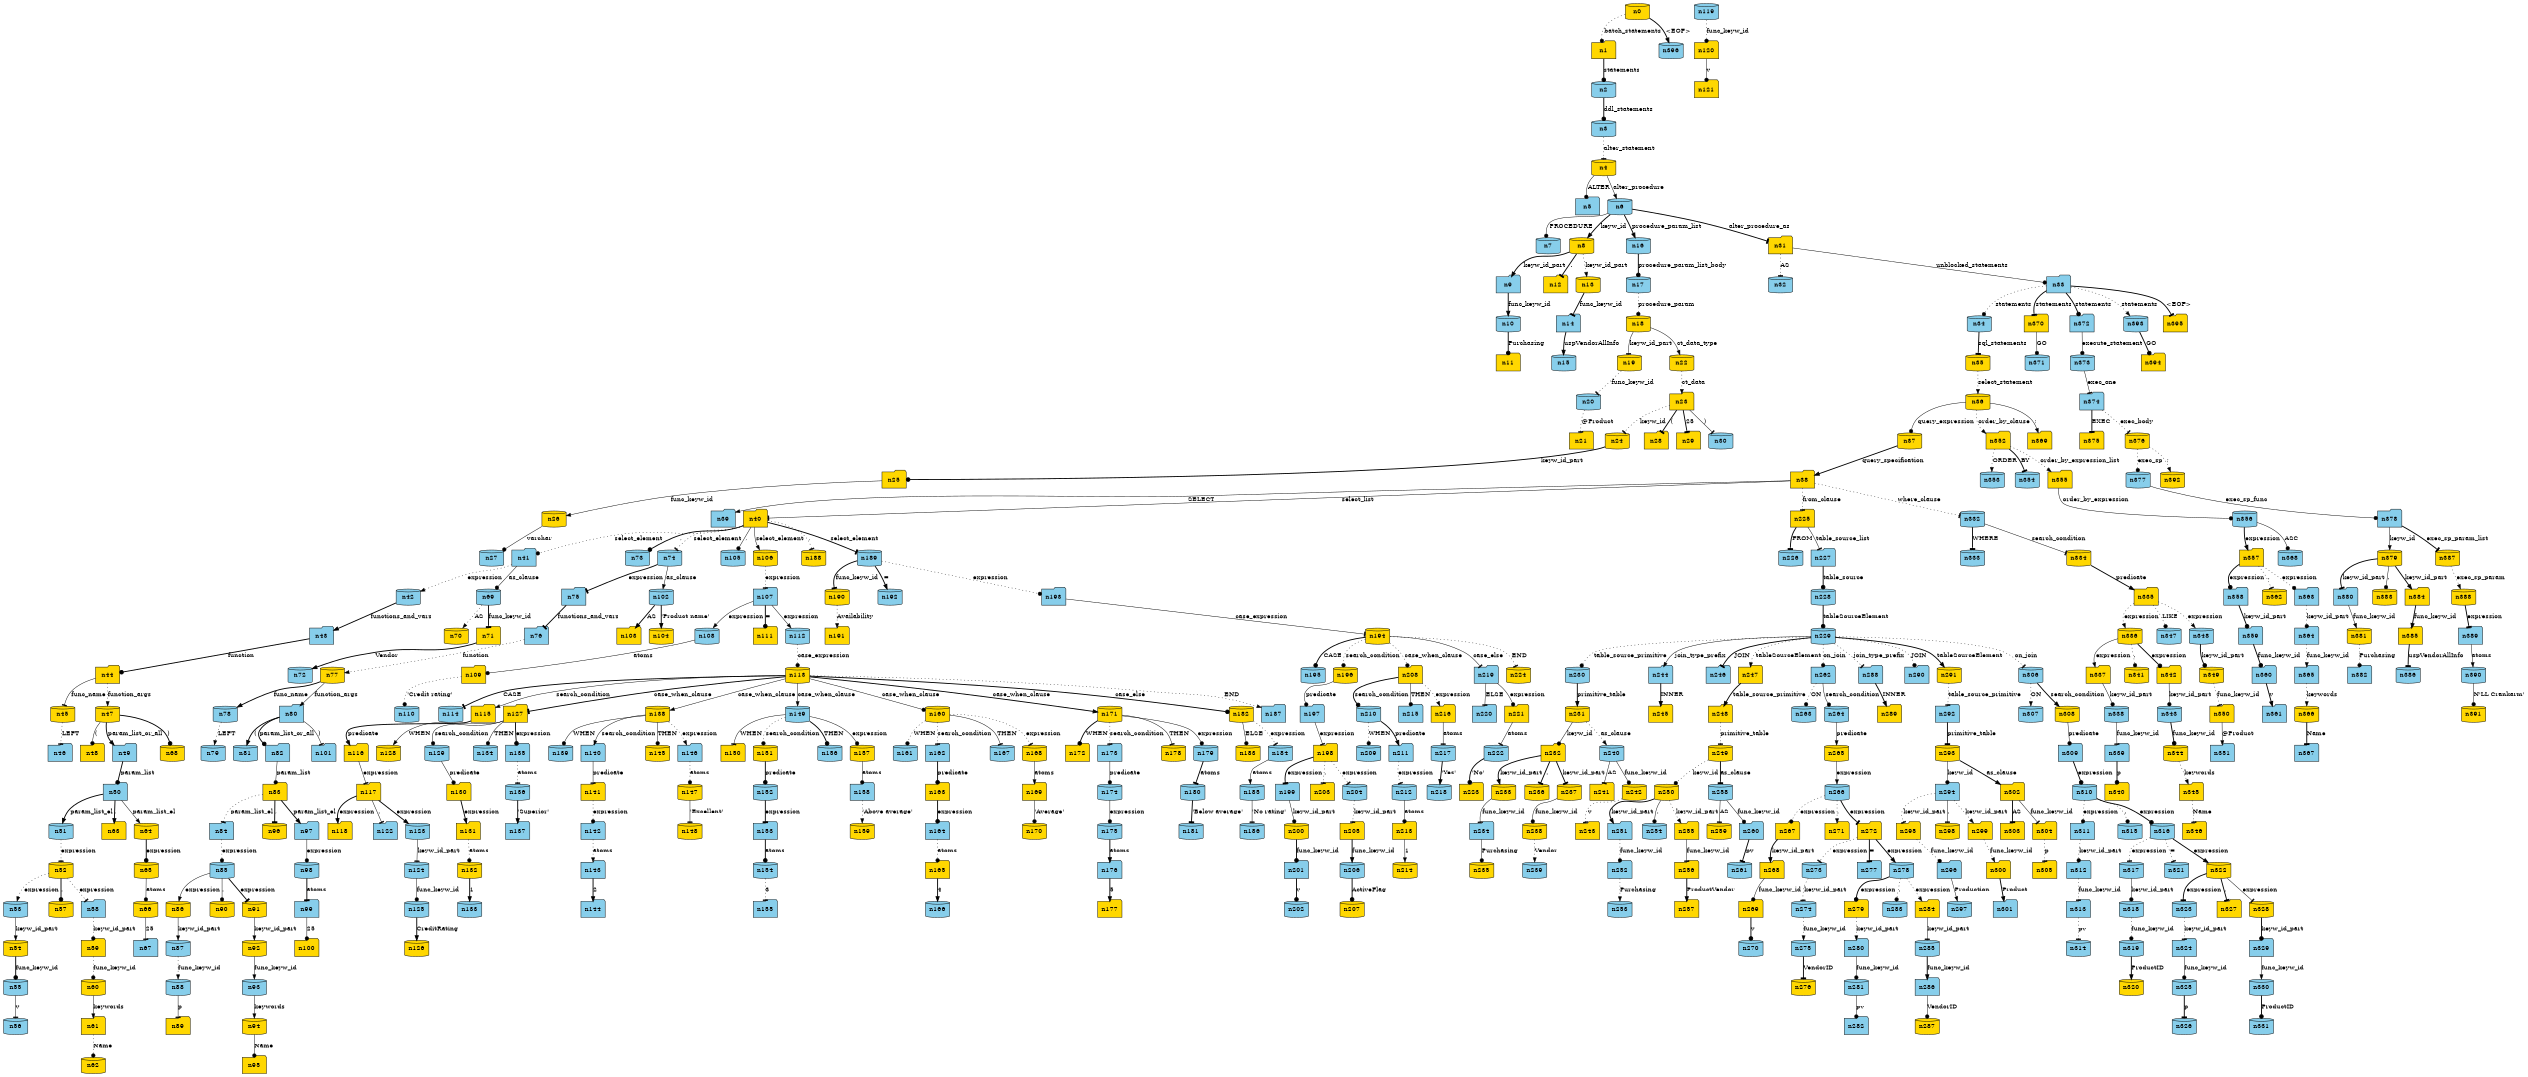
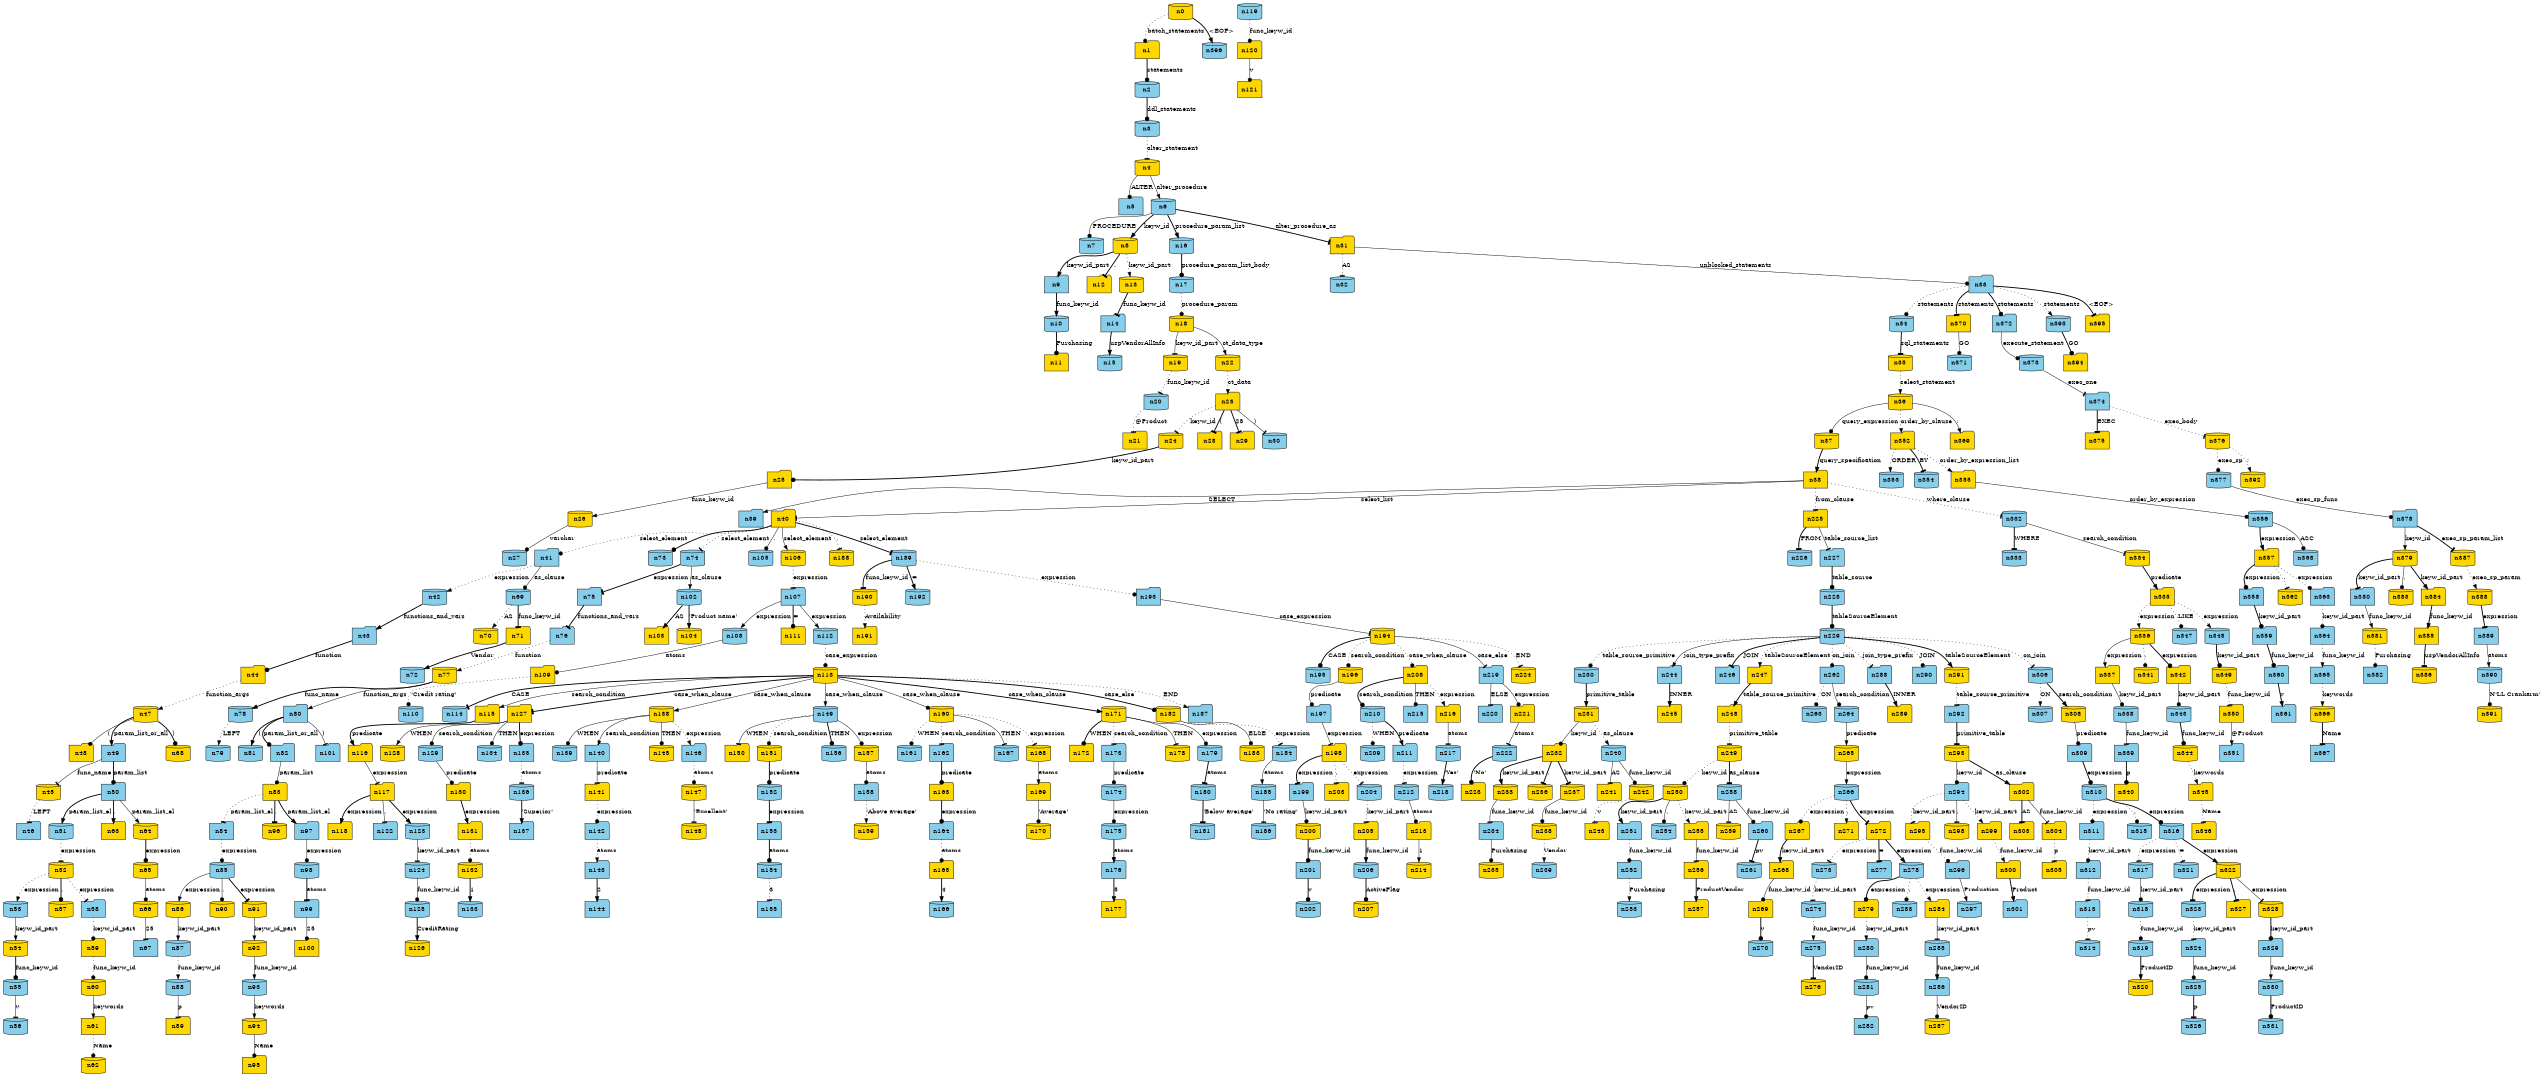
node "n386": fillcolor skyblue -> gold
edge "n44" -> "n45": now "n49" -> "n45"
